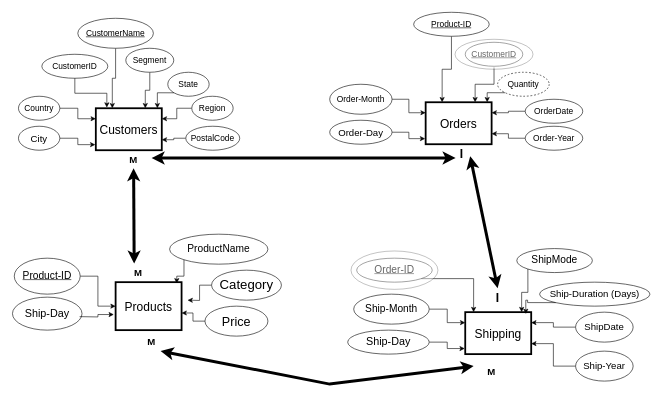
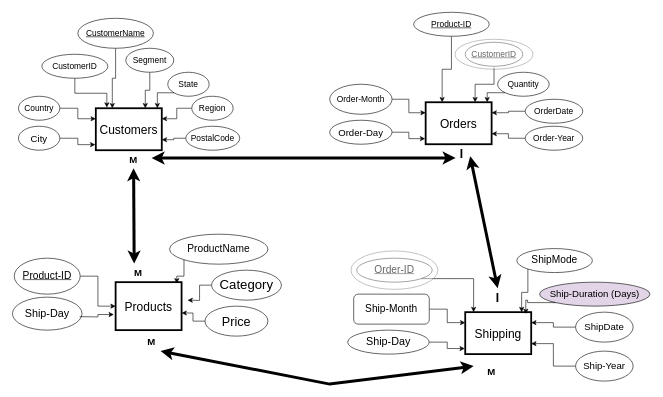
node "Quantity": style dashed -> solid
node "Ship-Duration (Days)": fillcolor #ffffff -> #e1d5e7
node "Ship-Month": shape ellipse -> rounded rectangle
